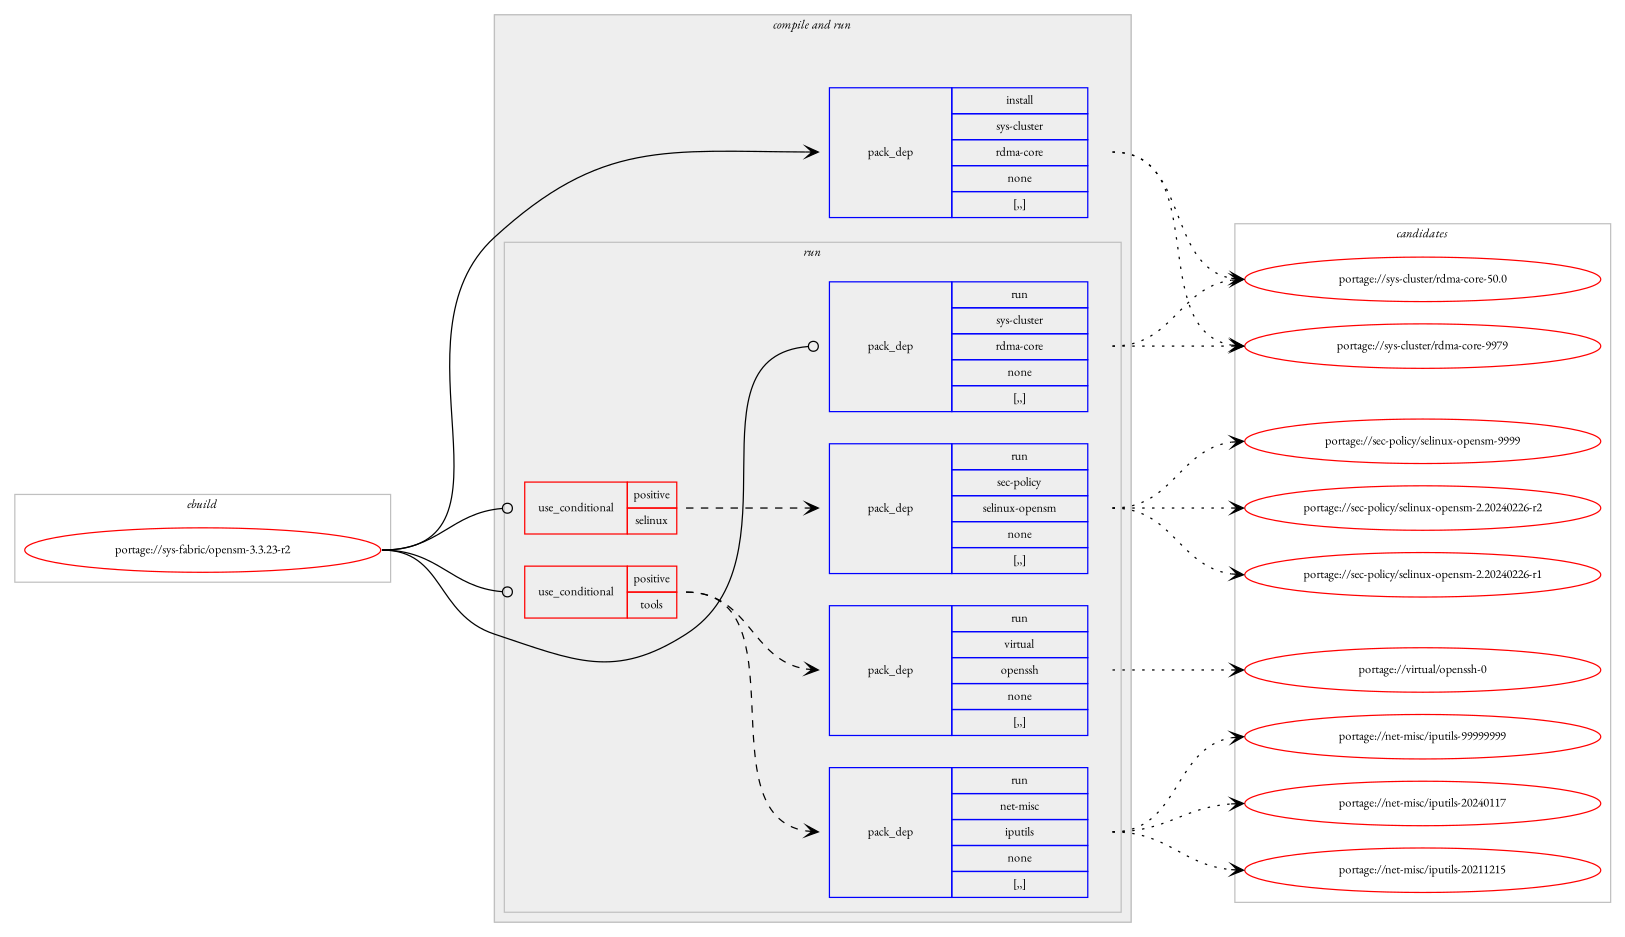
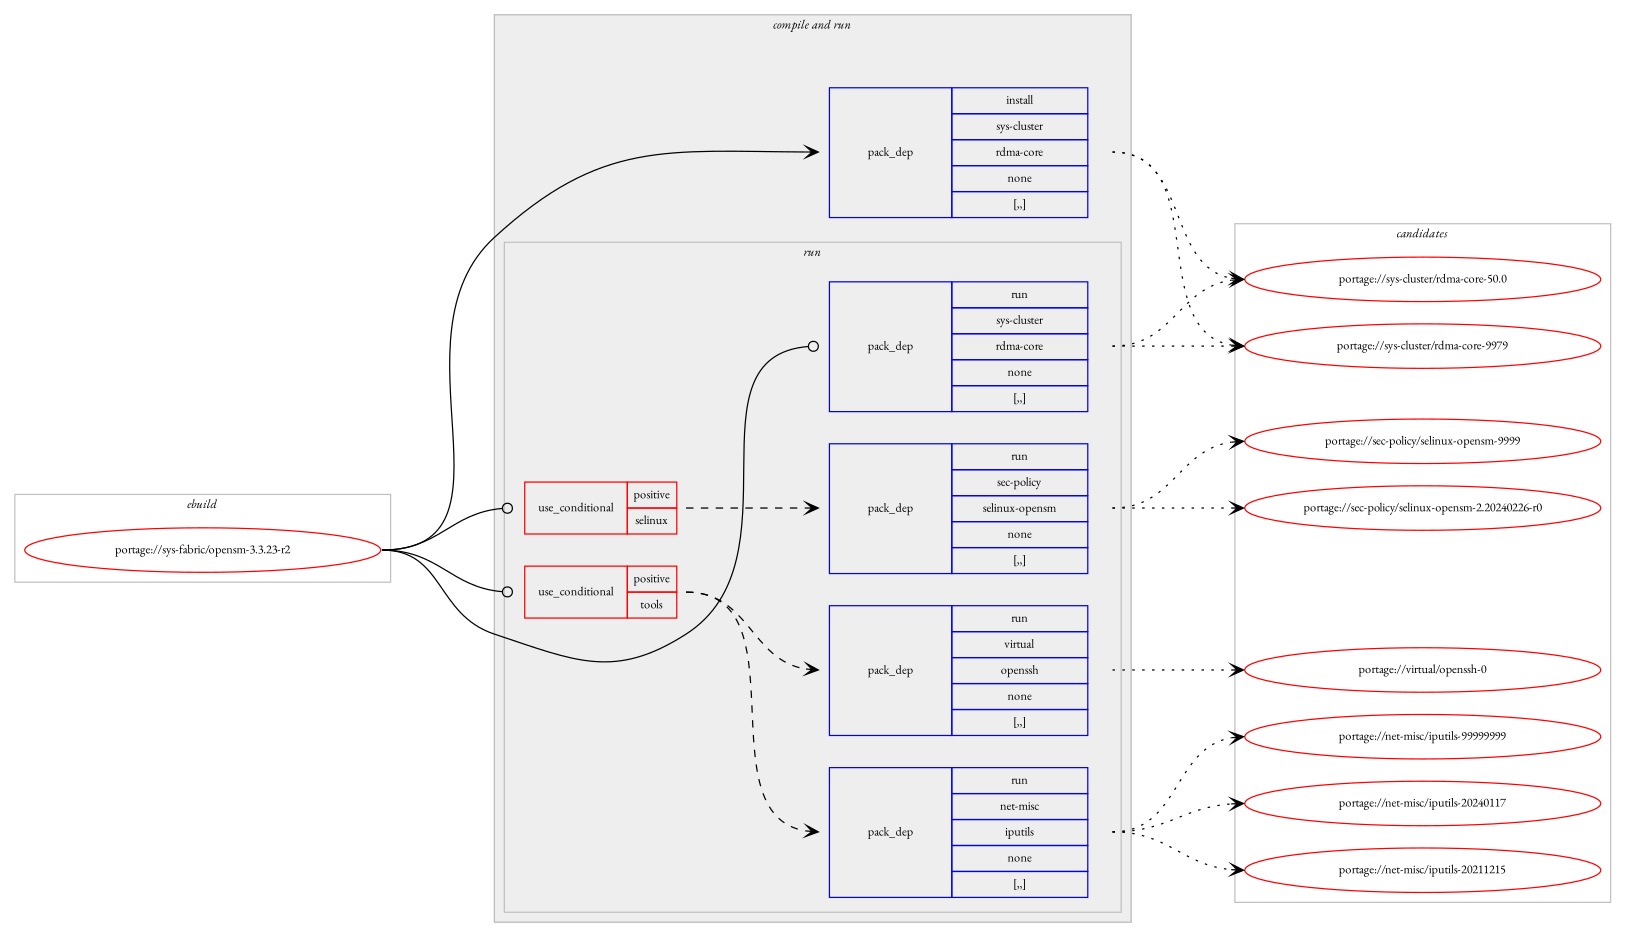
node "portage://sec-policy/selinux-opensm-2.20240226-r2": label "portage://sec-policy/selinux-opensm-2.20240226-r2" -> "portage://sec-policy/selinux-opensm-2.20240226-r0"
node "portage://sec-policy/selinux-opensm-2.20240226-r1": removed
